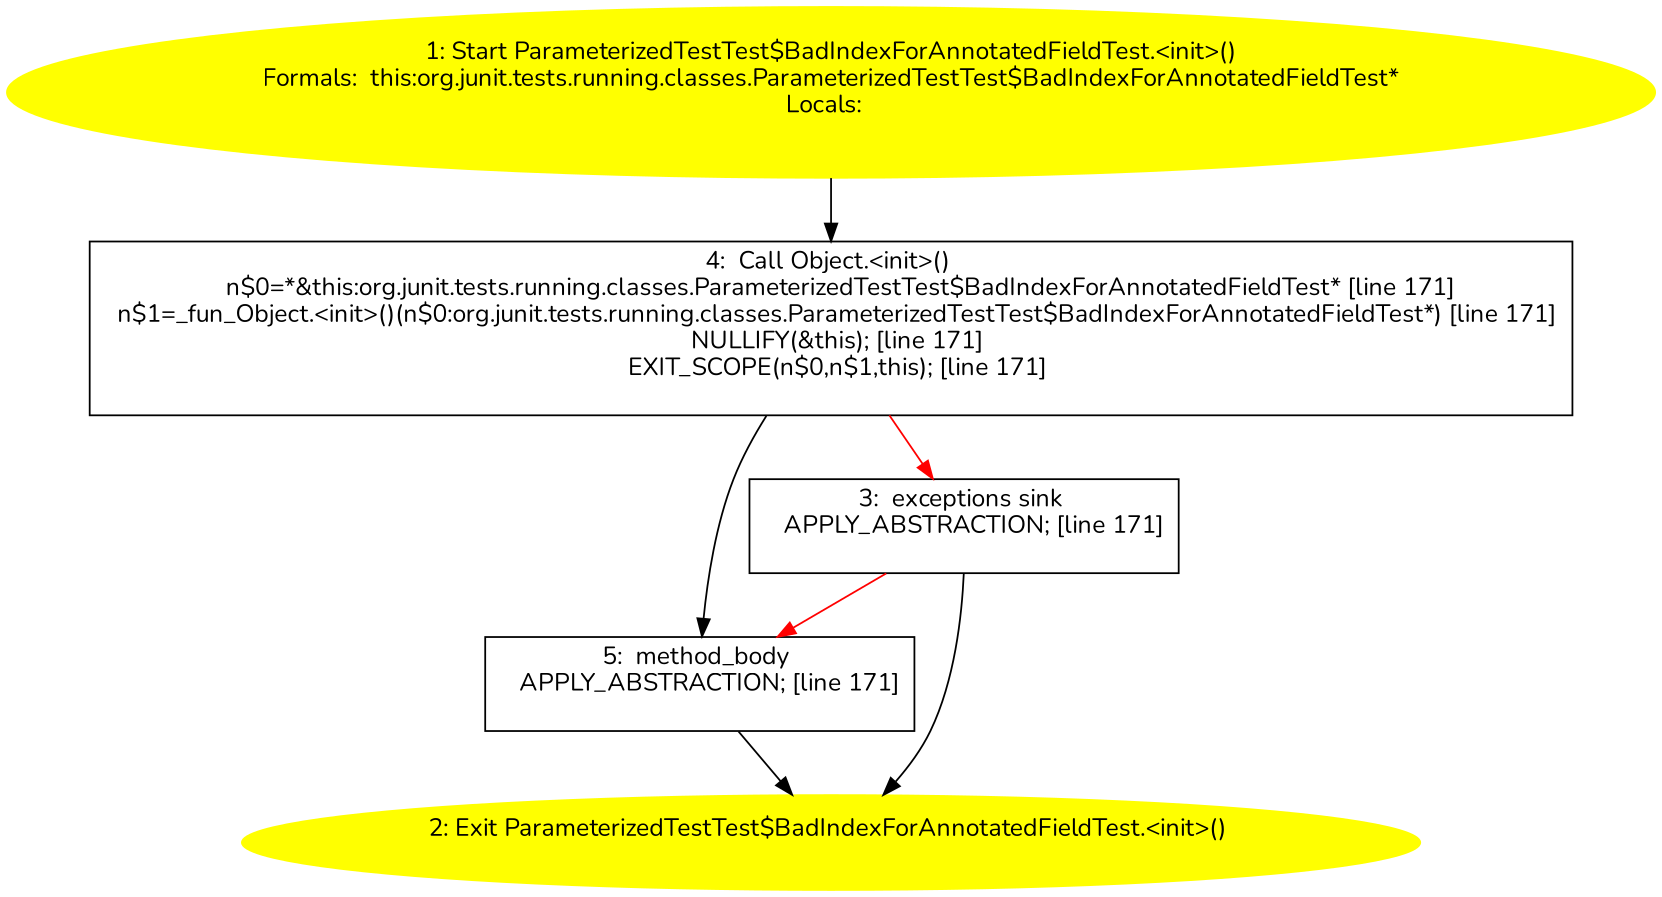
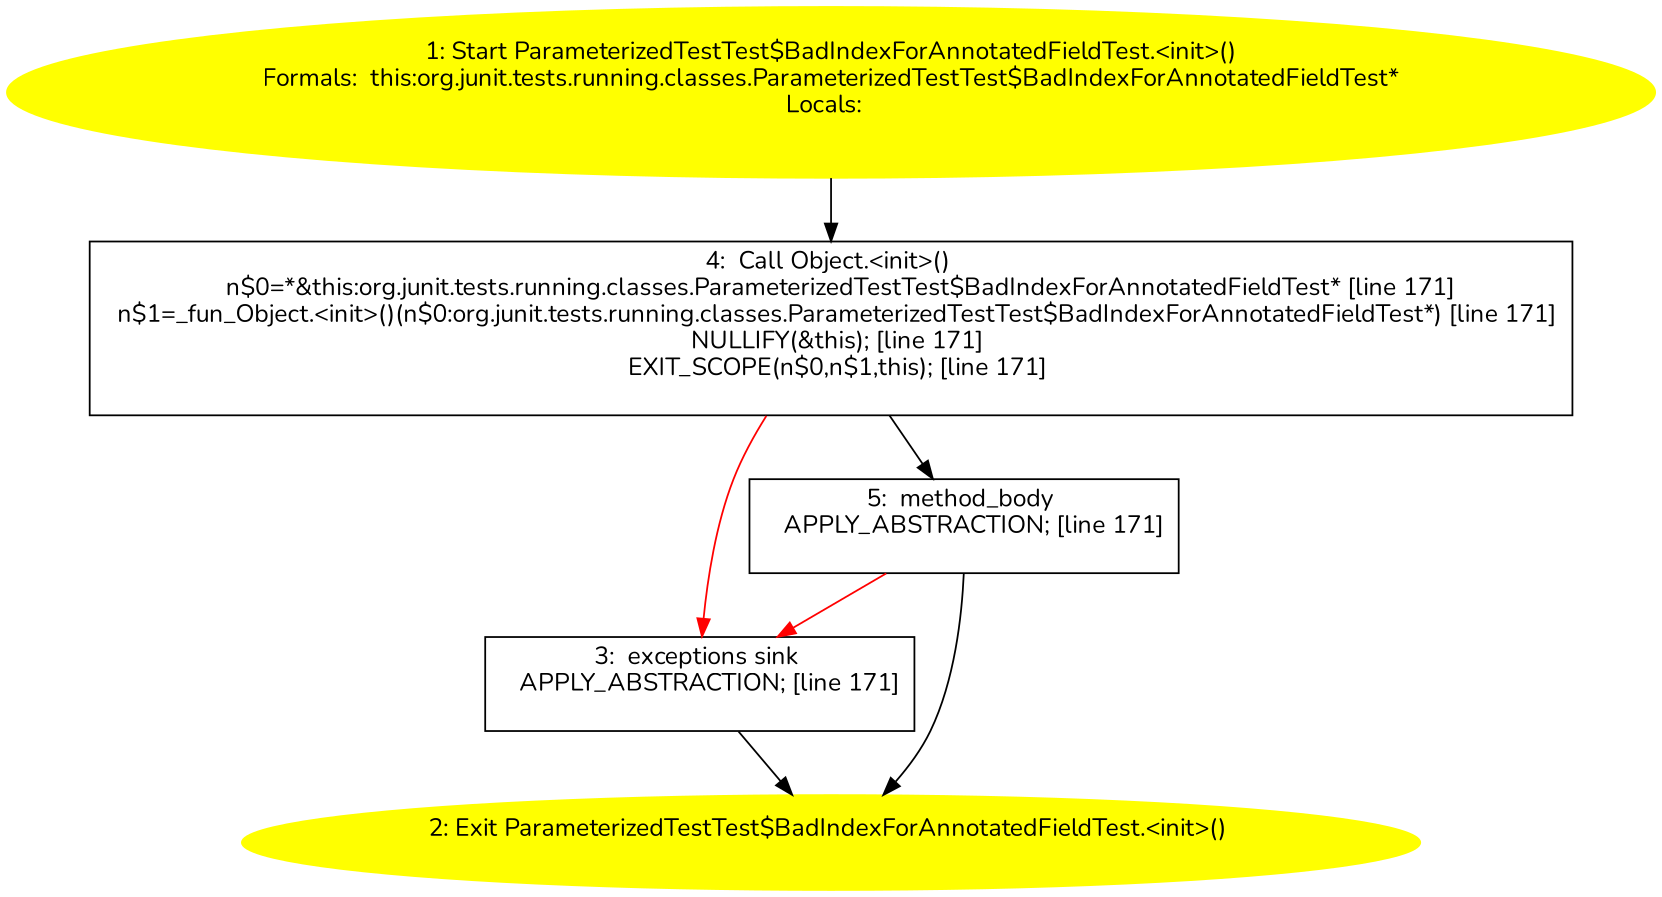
edge "3:  exceptions sink APPLY_ABSTRACTION; [line 171]" -> "5:  method_body APPLY_ABSTRACTION; [line 171]": reversed
